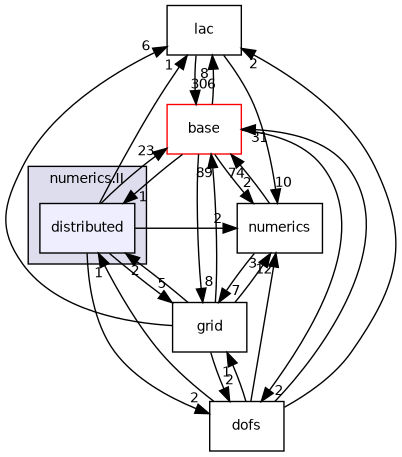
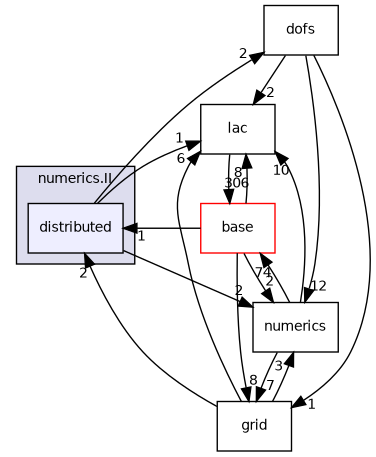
edge "lac" -> "numerics": reversed
edge "distributed" -> "base": removed
edge "grid" -> "base": removed
edge "base" -> "dofs": removed
edge "dofs" -> "base": removed
edge "distributed" -> "grid": removed
edge "dofs" -> "distributed": removed
edge "grid" -> "dofs": removed
